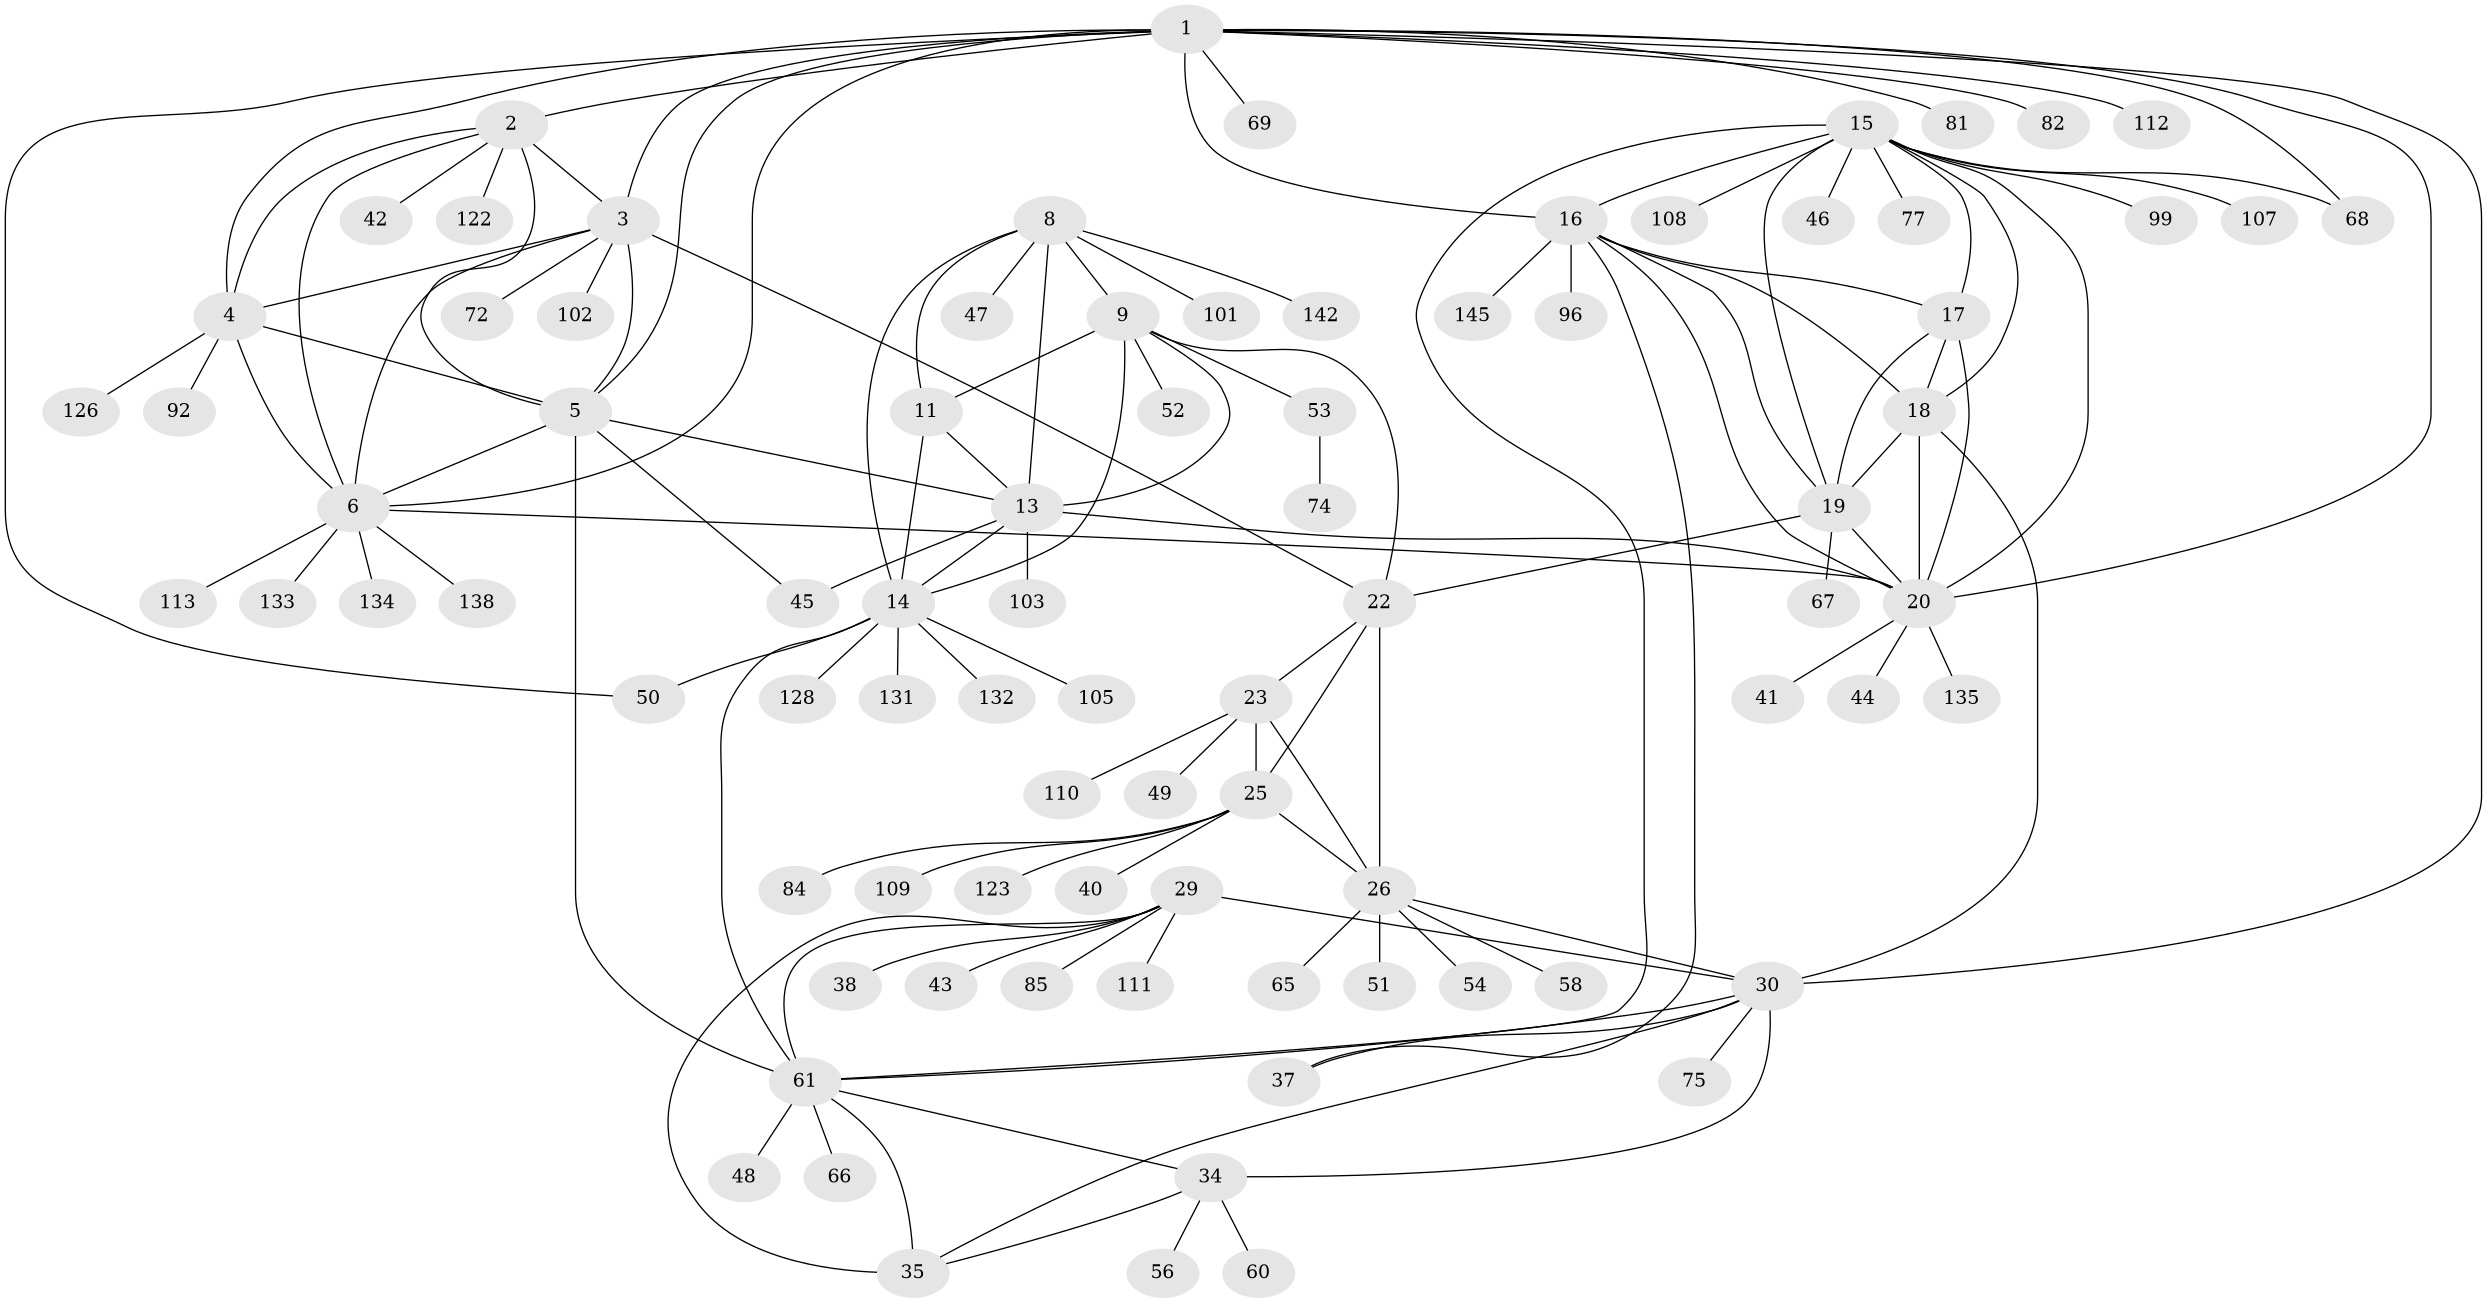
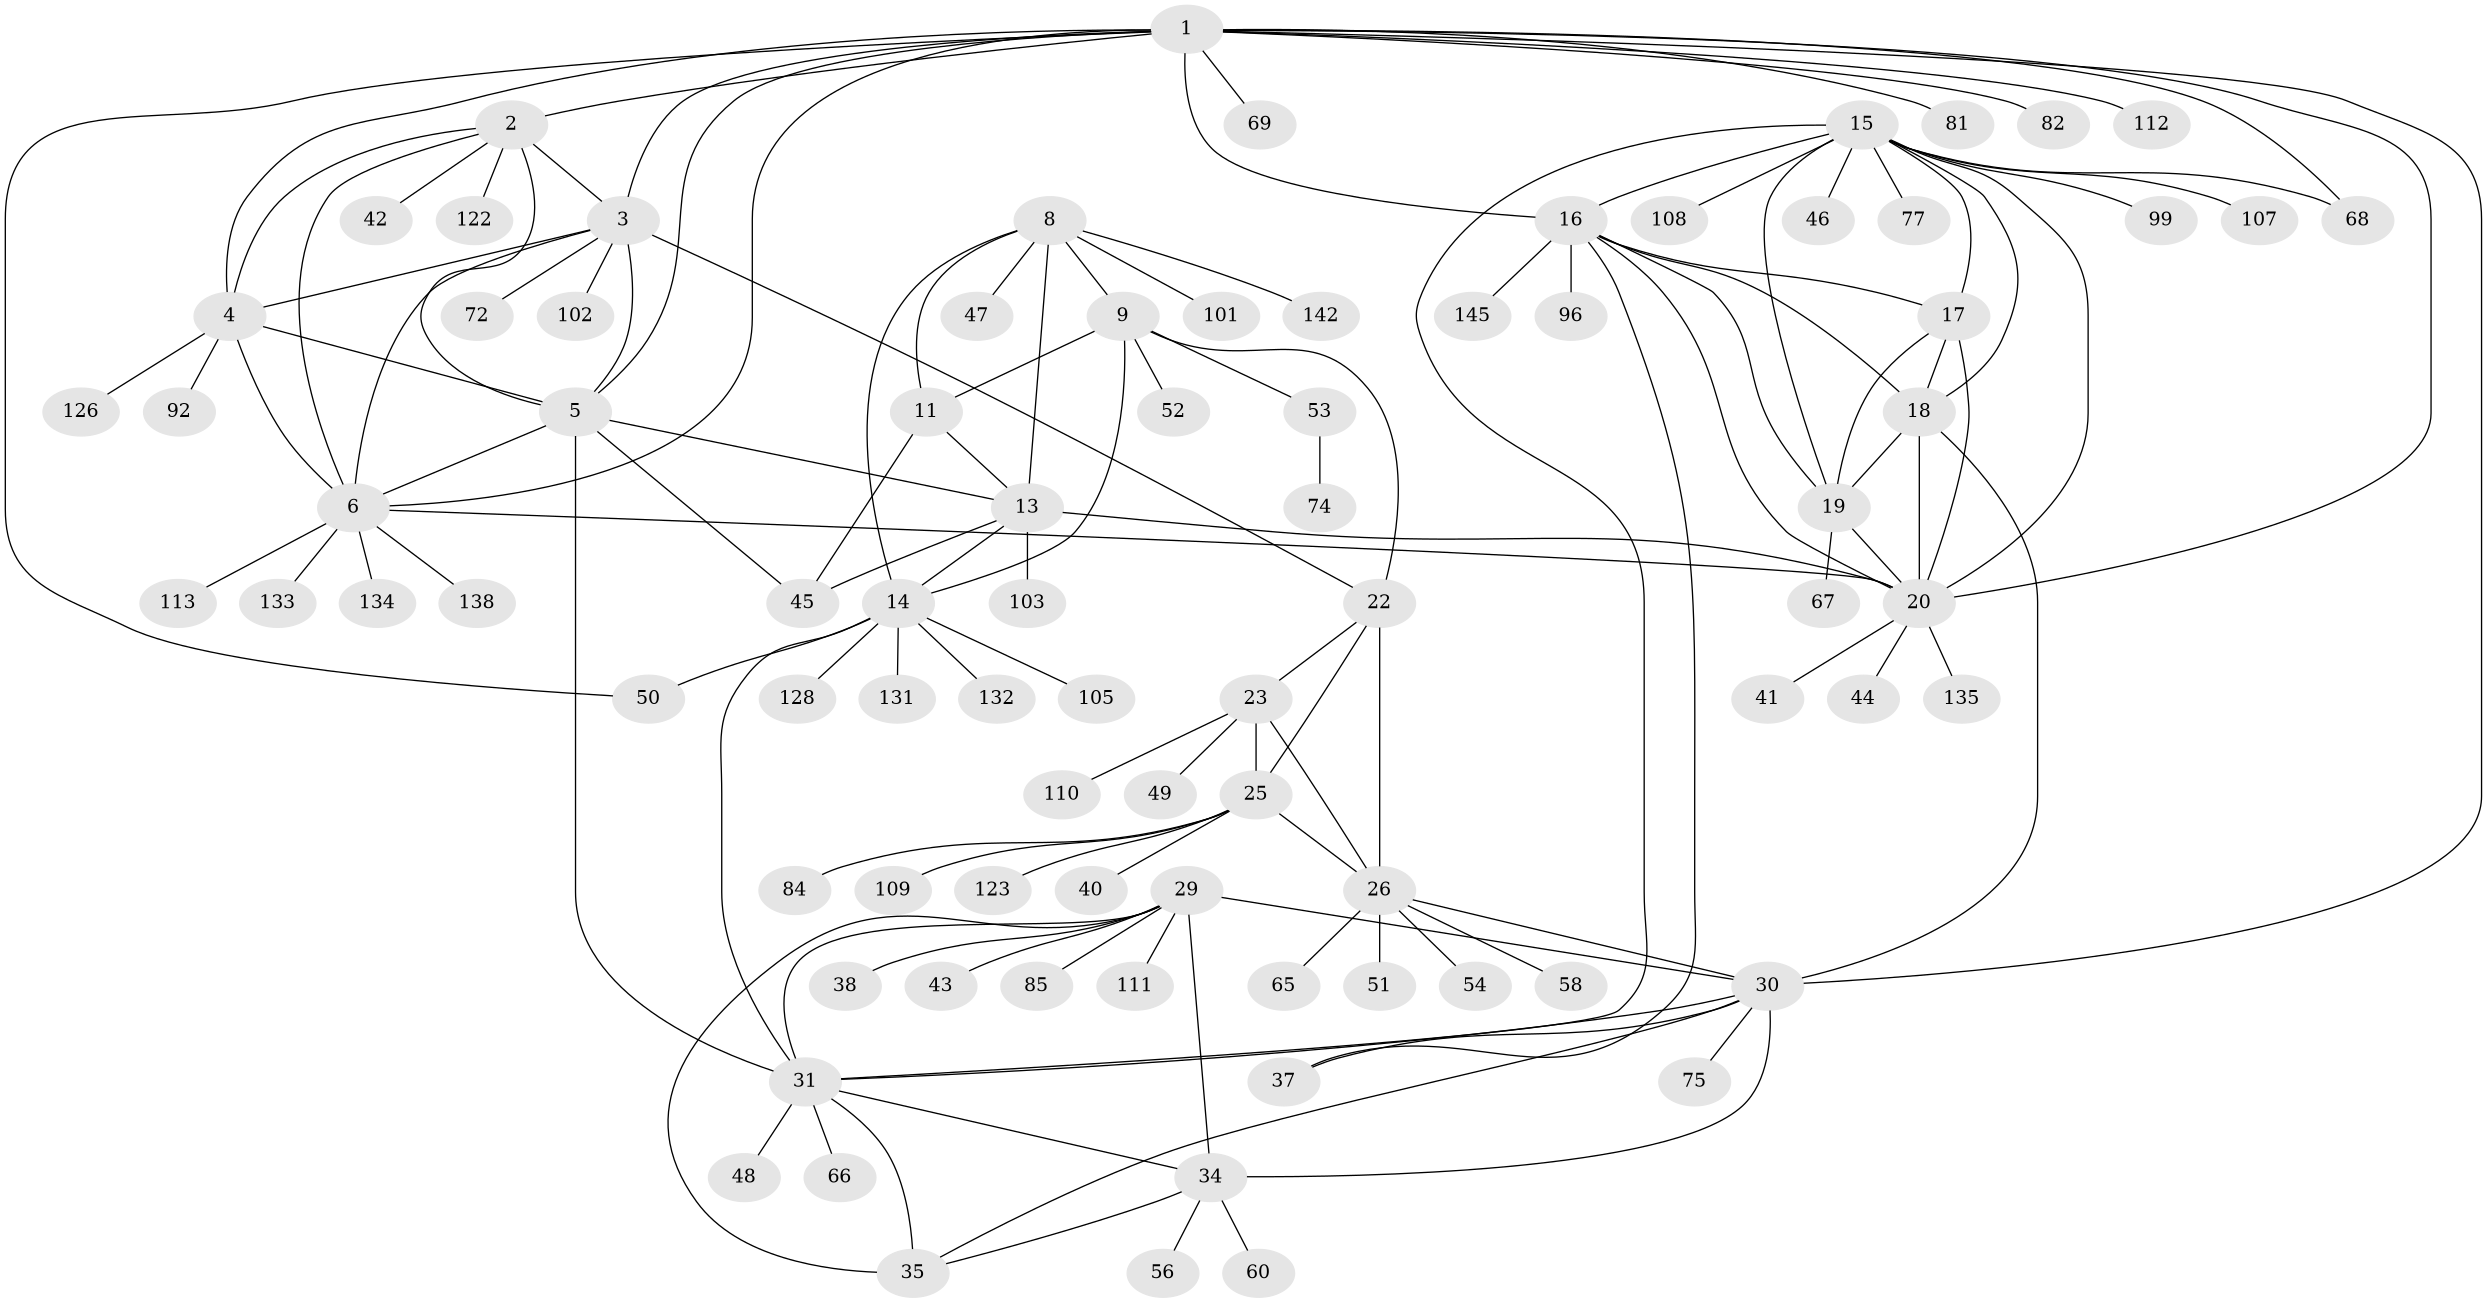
edge "9" -- "13": removed
edge "11" -- "14": now "11" -- "45"
edge "19" -- "22": removed
edge "29" -- "34": added
node "61": label "61" -> "31"
